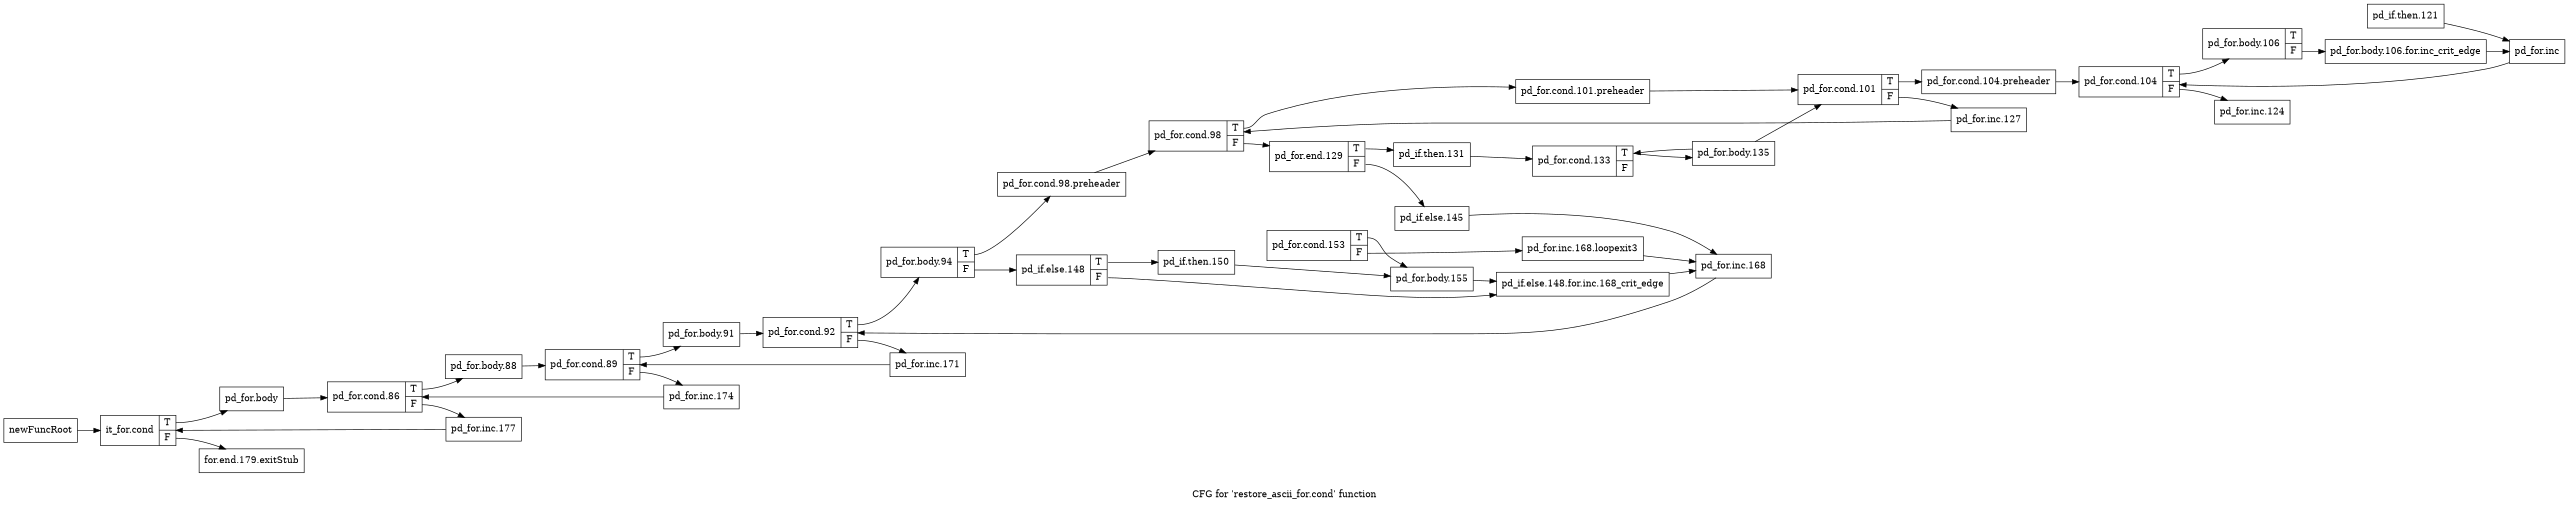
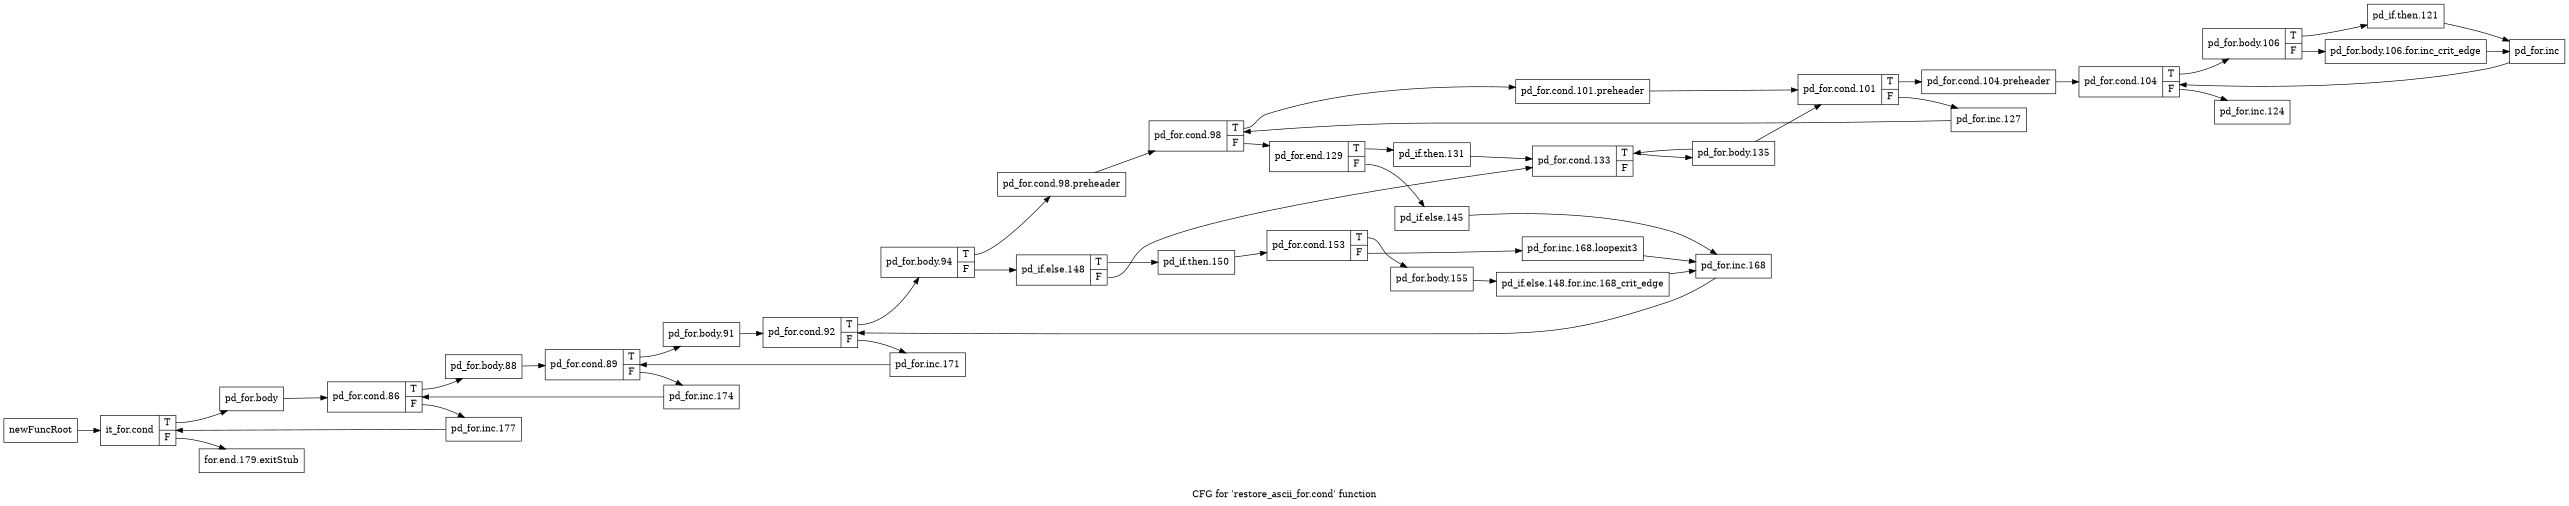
edge "pd_for.body.106" -> "pd_if.then.121": added
edge "pd_if.then.150" -> "pd_for.body.155": now "pd_if.then.150" -> "pd_for.cond.153"
edge "pd_if.else.148" -> "pd_if.else.148.for.inc.168_crit_edge": now "pd_if.else.148" -> "pd_for.cond.133"
